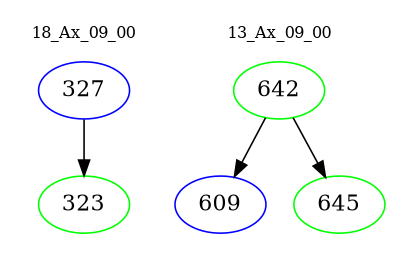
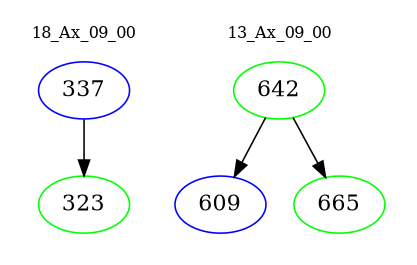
node "327": label "327" -> "337"
node "645": label "645" -> "665"
